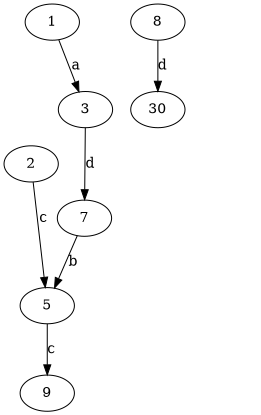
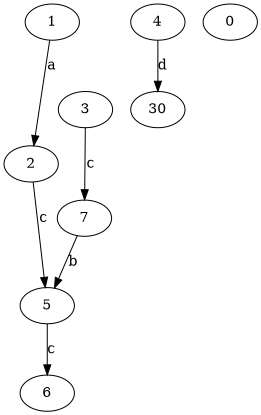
node "8": label "8" -> "4"
node "0": added
edge "1" -> "3": now "1" -> "2"
edge "3" -> "7": label "d" -> "c"
node "9": label "9" -> "6"
